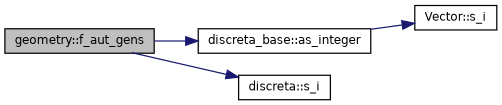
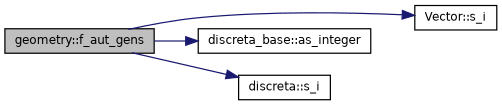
edge "discreta_base::as_integer" -> "Vector::s_i": now "geometry::f_aut_gens" -> "Vector::s_i"
